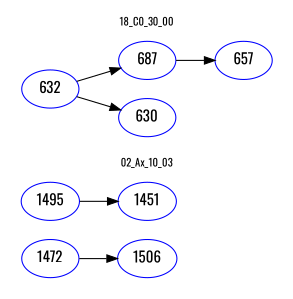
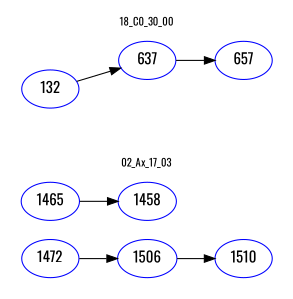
node "687": label "687" -> "637"
node "632": label "632" -> "132"
node "630": removed
cluster "02_Ax_10_03": label "02_Ax_10_03" -> "02_Ax_17_03"
node "1495": label "1495" -> "1465"
node "1451": label "1451" -> "1458"
node "1510": added
